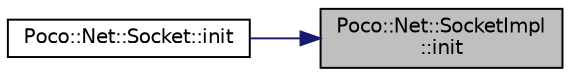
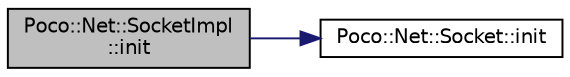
edge "Poco::Net::Socket::init" -> "Poco::Net::SocketImpl ::init": reversed
